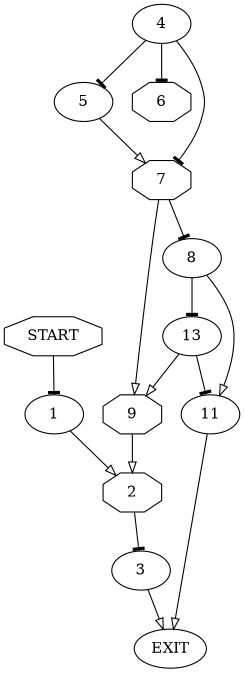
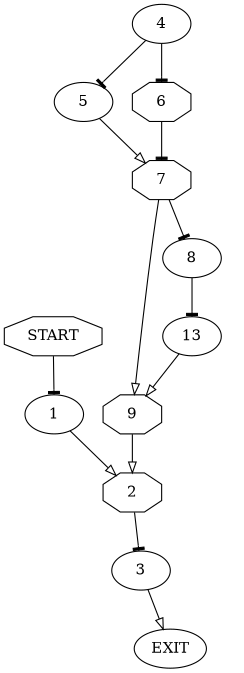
edge "4" -> "7": now "6" -> "7"
node "11": removed
